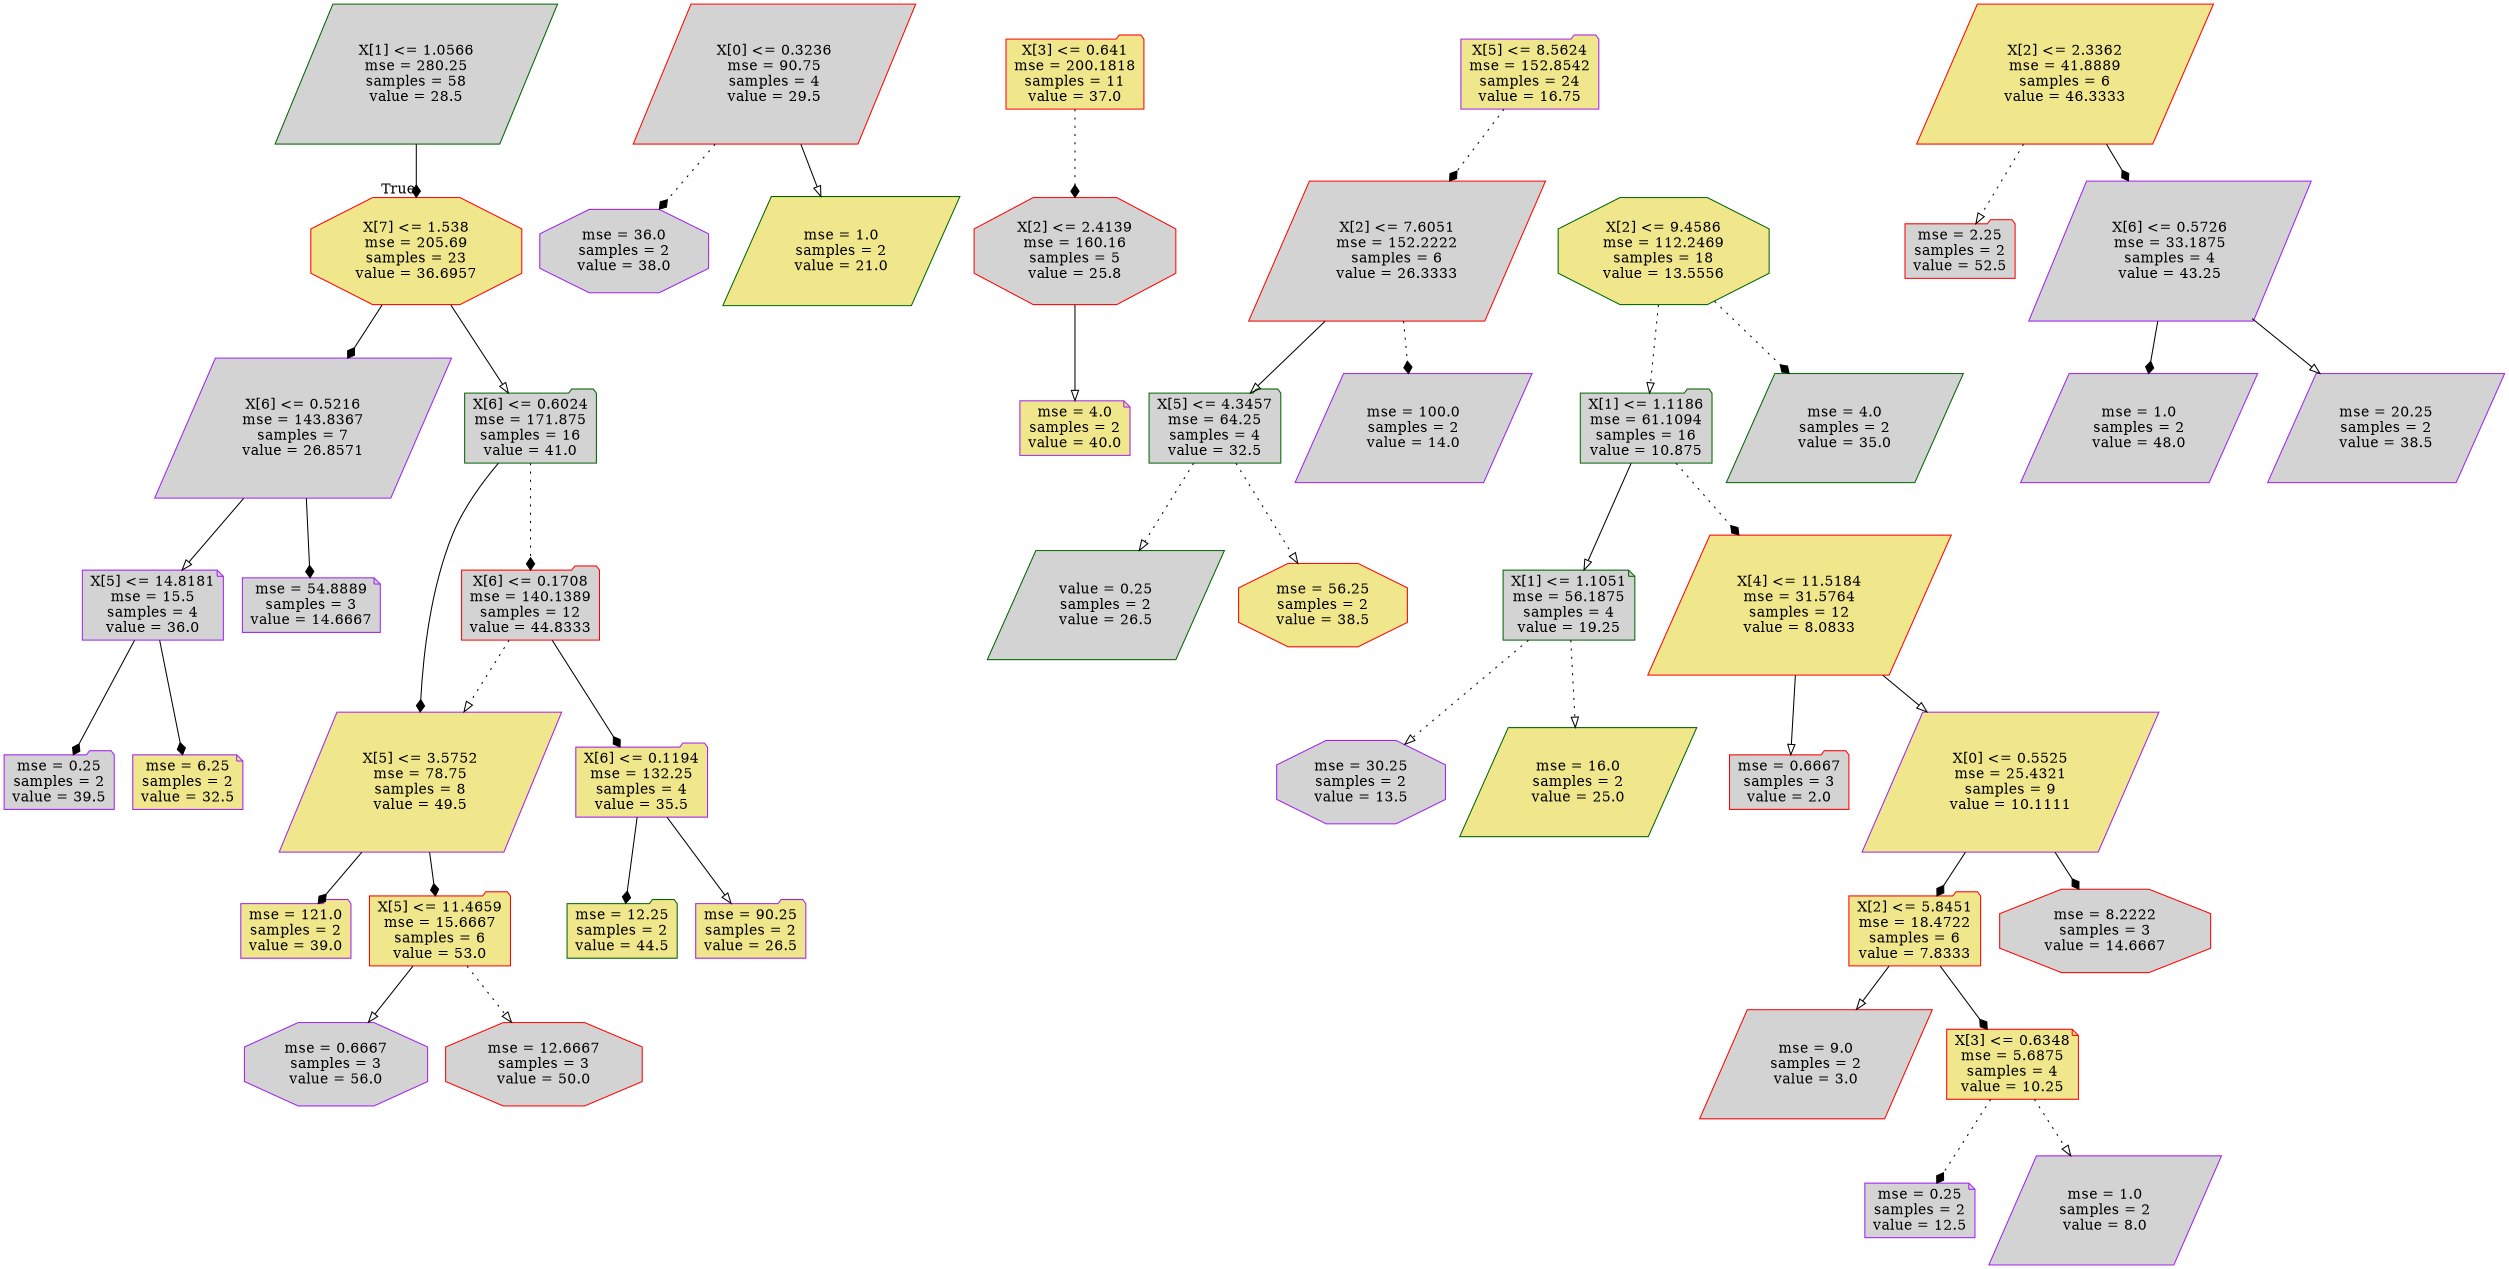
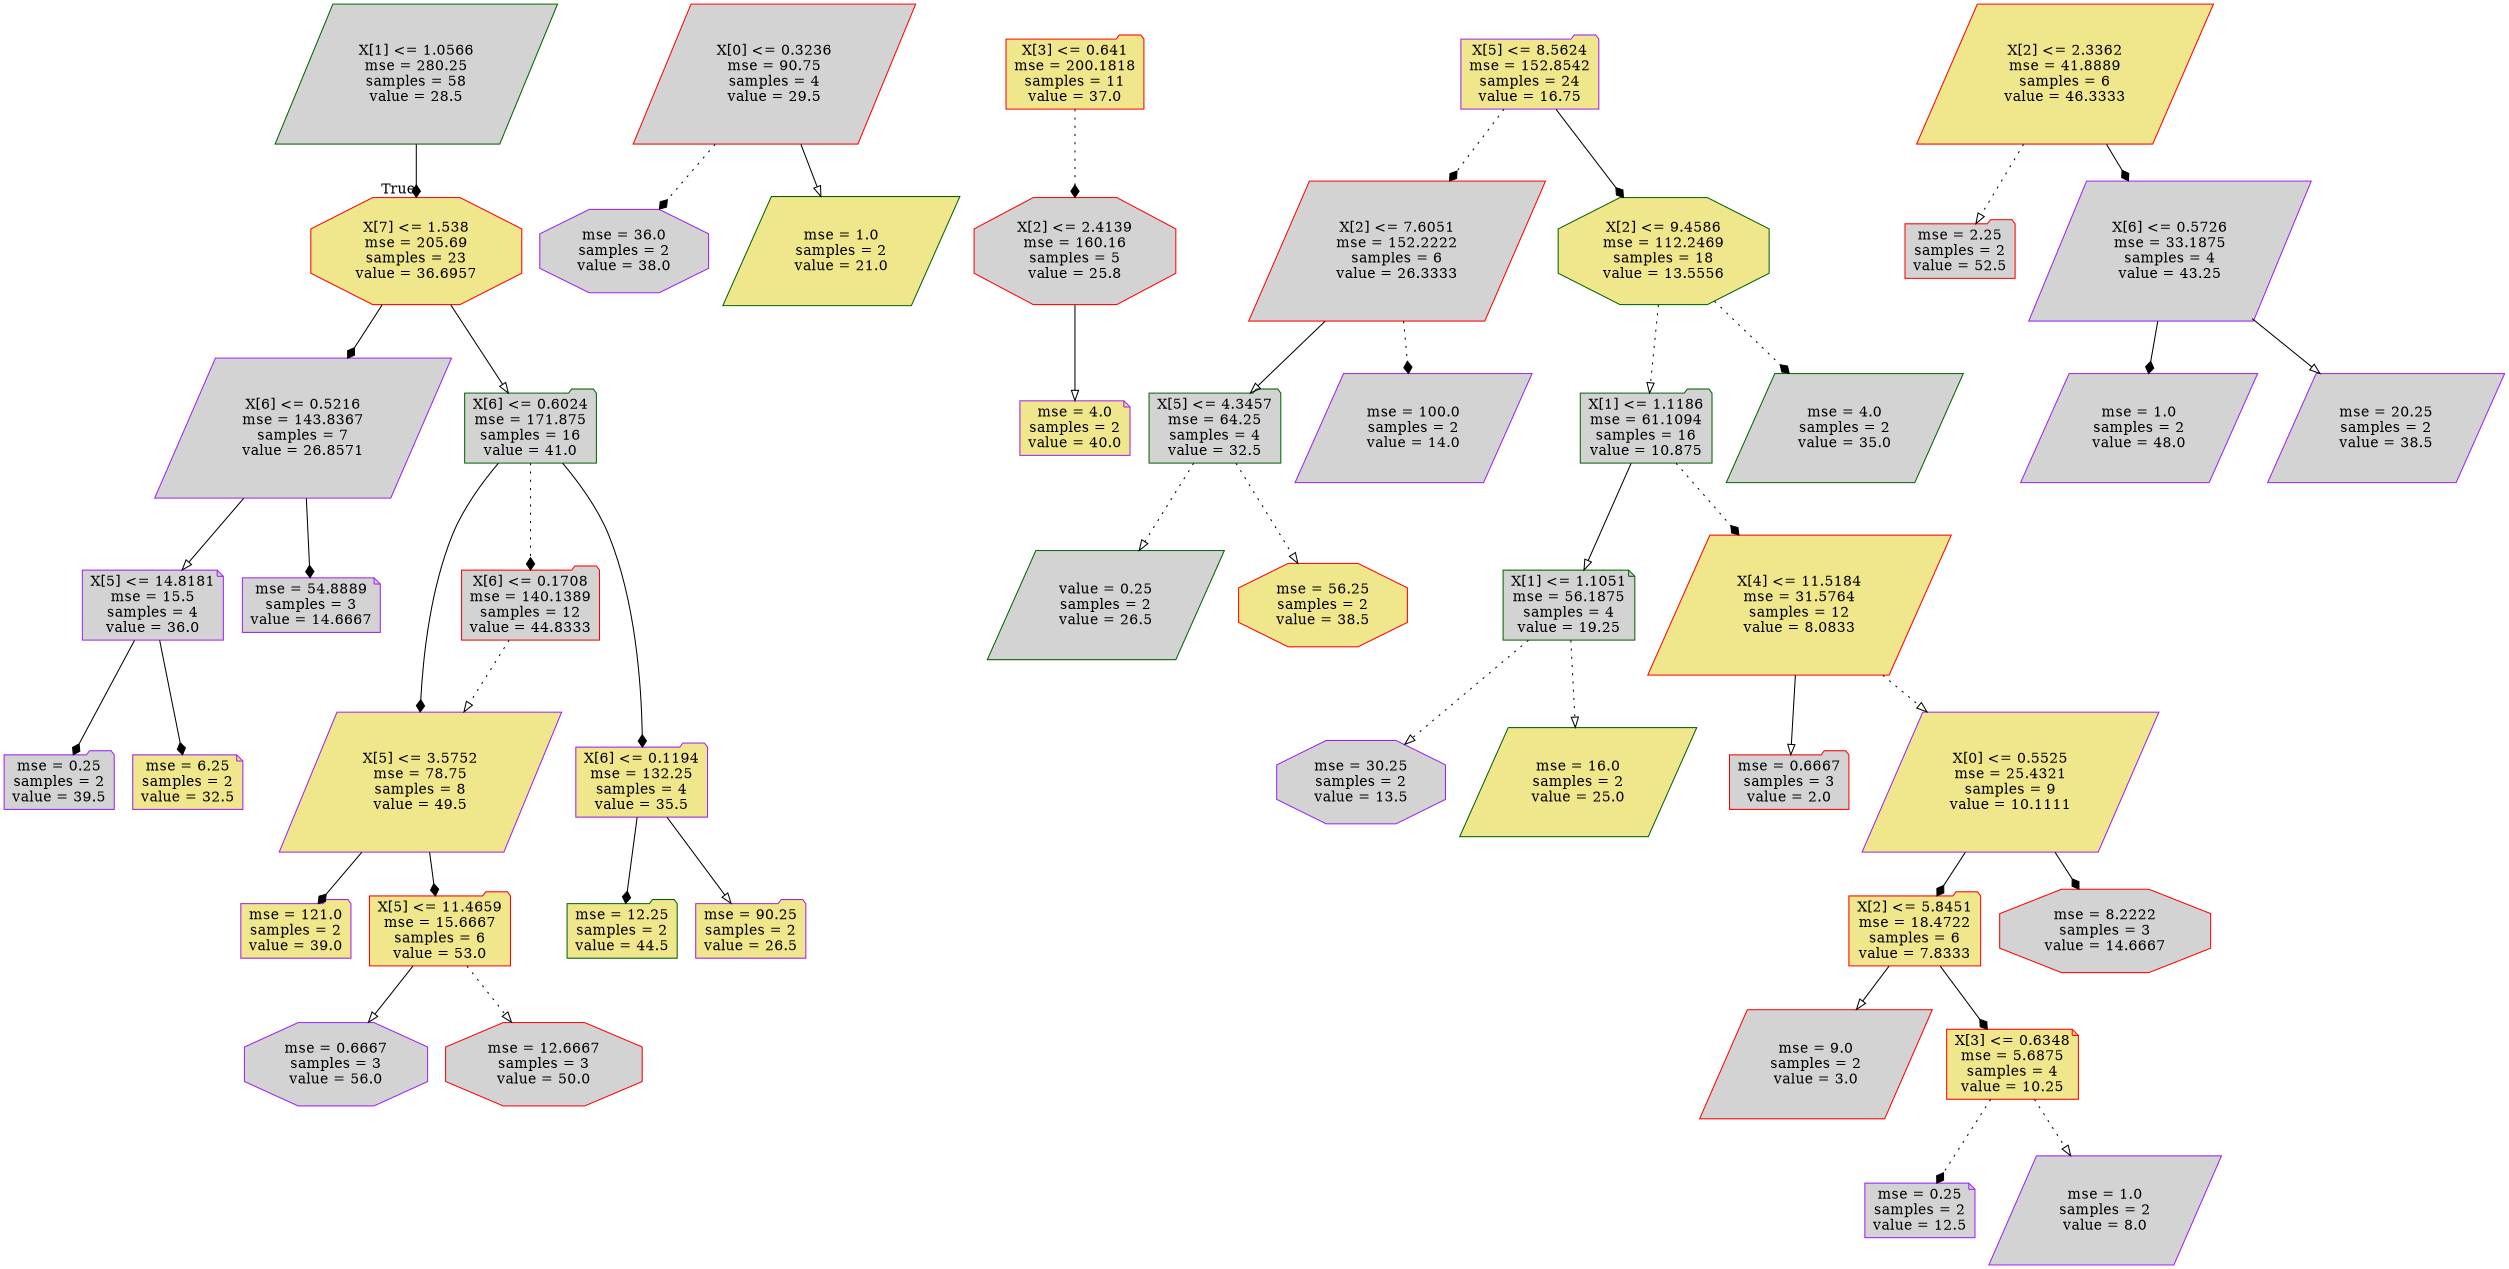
edge "X[5] <= 8.5624 mse = 152.8542 samples = 24 value = 16.75" -> "X[2] <= 9.4586 mse = 112.2469 samples = 18 value = 13.5556": added
edge "X[6] <= 0.1708 mse = 140.1389 samples = 12 value = 44.8333" -> "X[6] <= 0.1194 mse = 132.25 samples = 4 value = 35.5": now "X[6] <= 0.6024 mse = 171.875 samples = 16 value = 41.0" -> "X[6] <= 0.1194 mse = 132.25 samples = 4 value = 35.5"
edge "X[4] <= 11.5184 mse = 31.5764 samples = 12 value = 8.0833" -> "X[0] <= 0.5525 mse = 25.4321 samples = 9 value = 10.1111": style solid -> dotted
